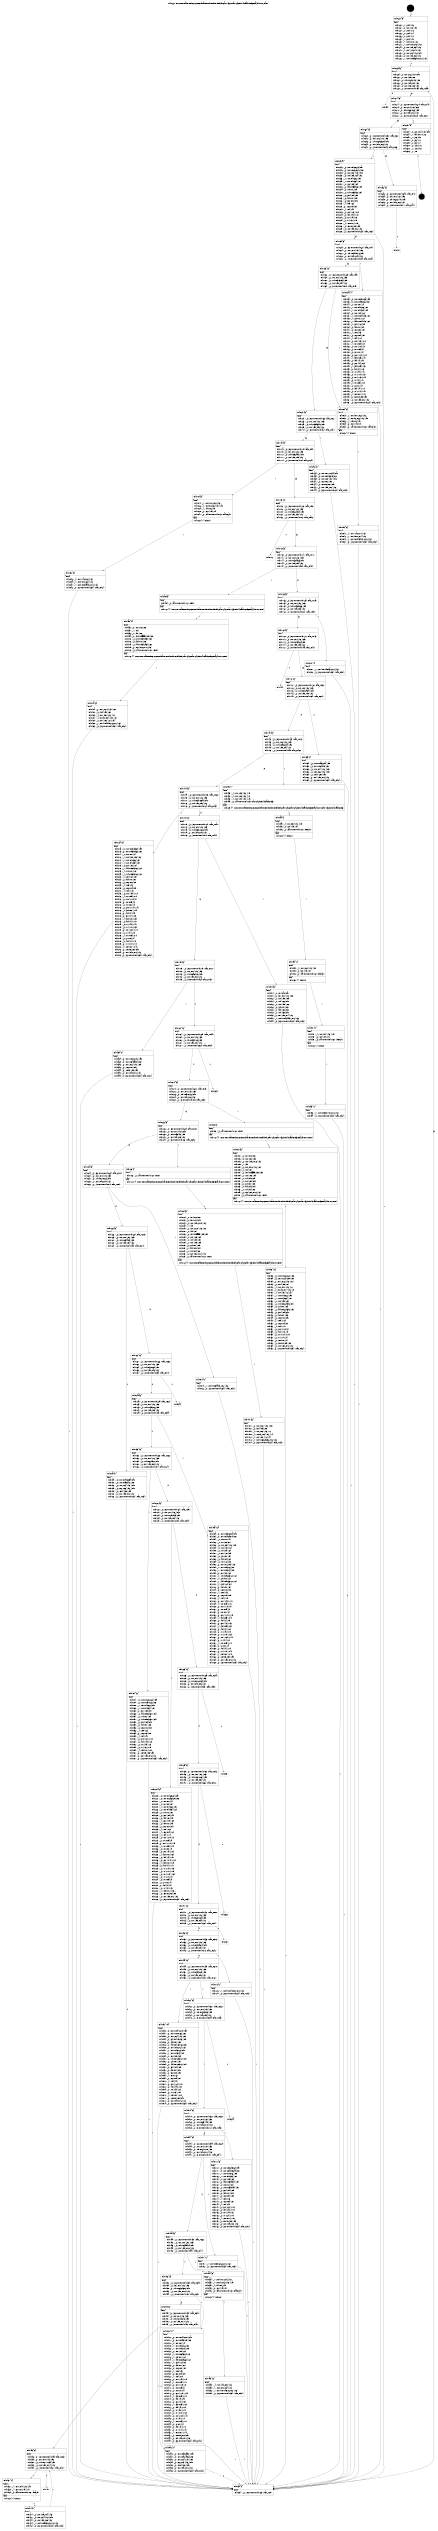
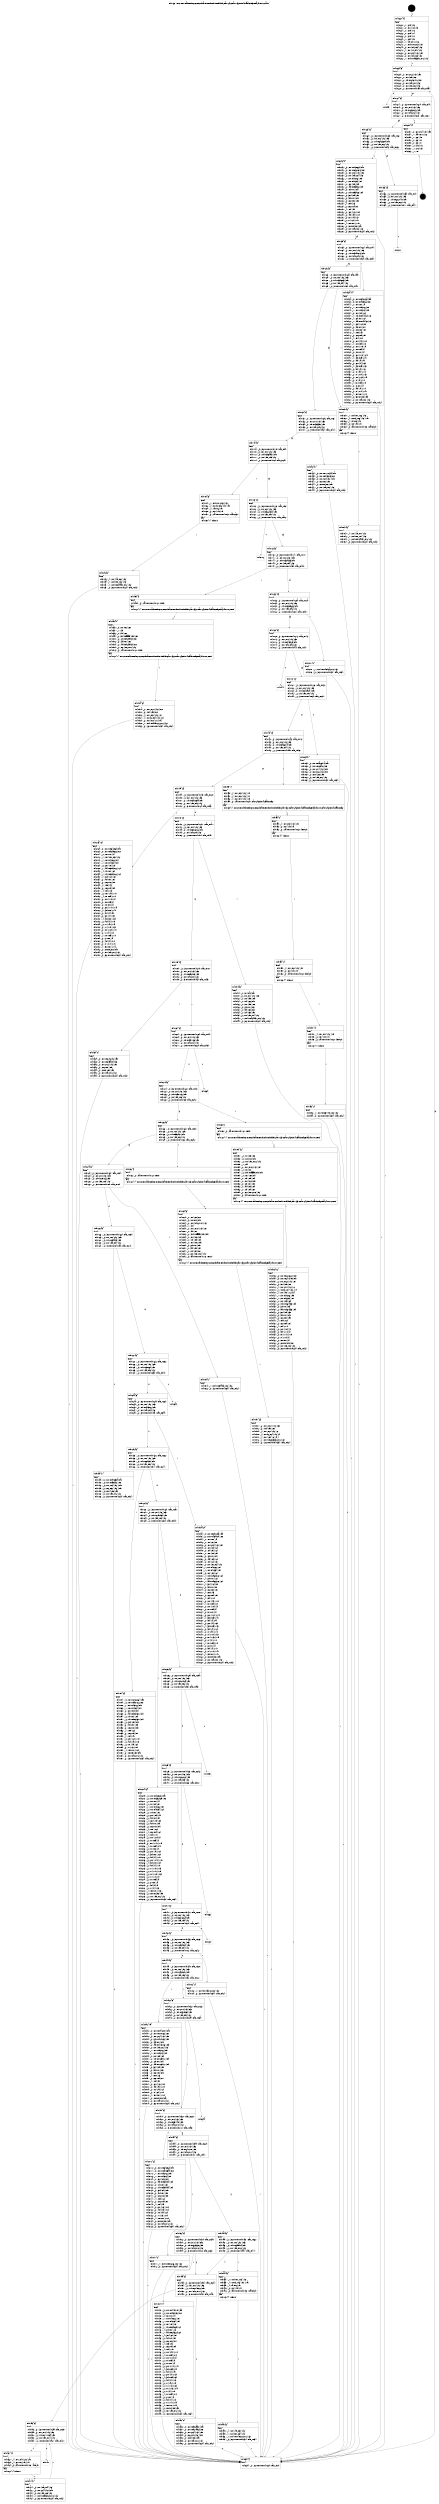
edge "0x4019ad [25]" -> "0x4019c6 [25]": now "0x4019ad [25]" -> "0x4019df [25]"
